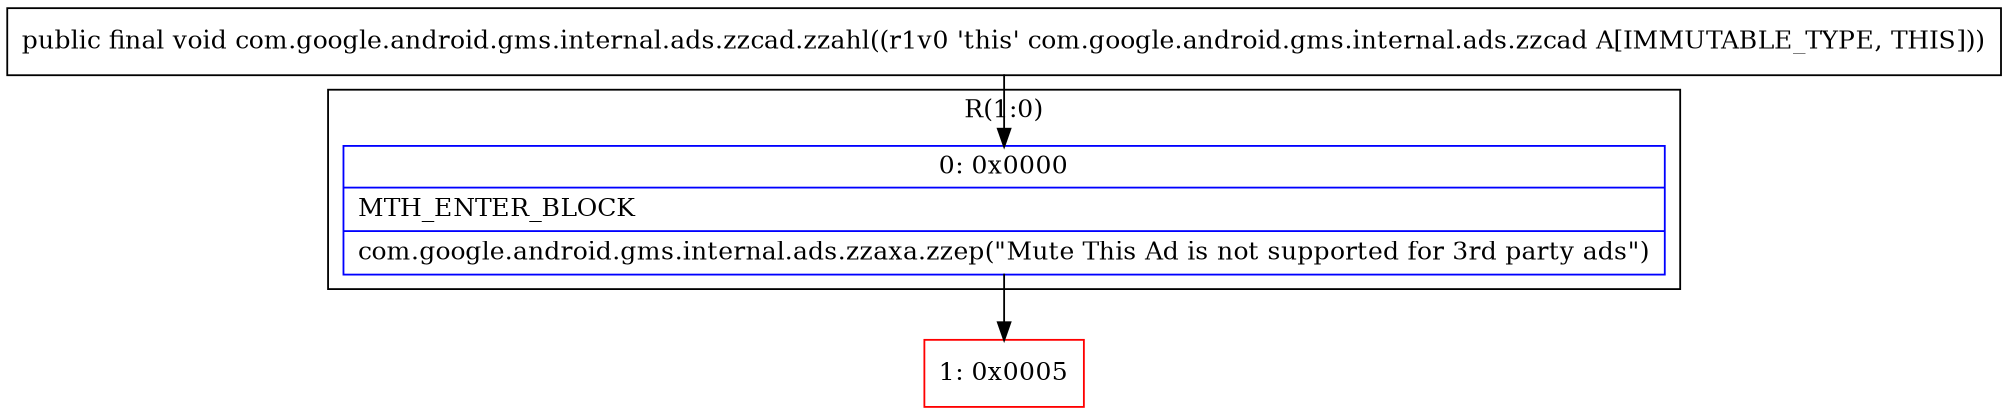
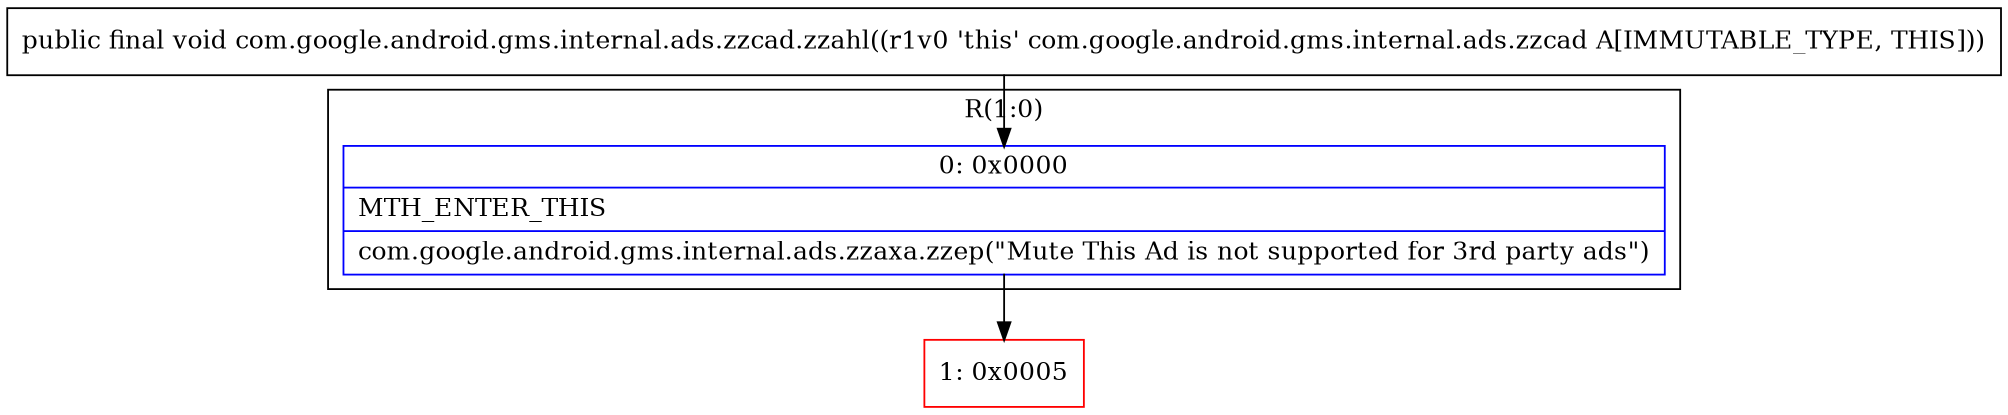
node "0: 0x0000": text "MTH_ENTER_BLOCK" -> "MTH_ENTER_THIS"
